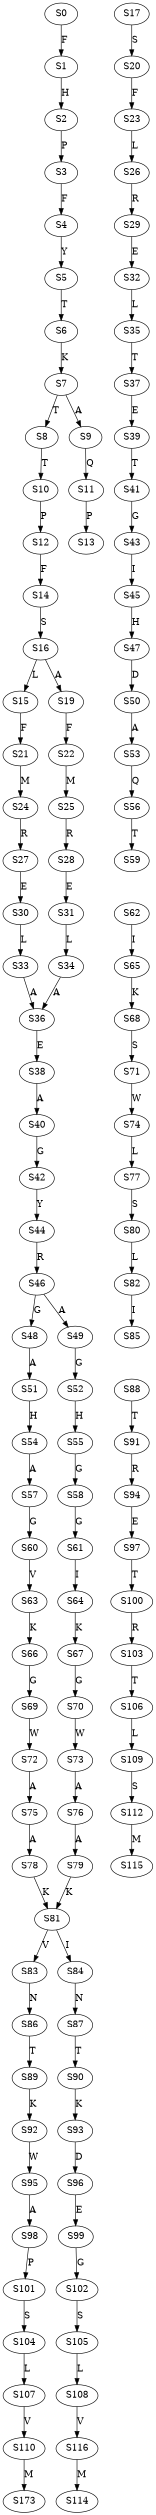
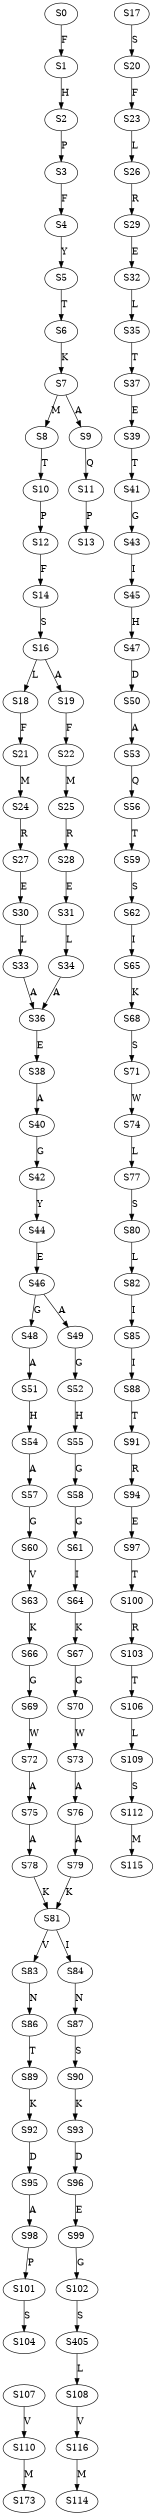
edge "S7" -> "S8": label "T" -> "M"
node "S15": label "S15" -> "S18"
edge "S59" -> "S62": added, label "S"
edge "S44" -> "S46": label "R" -> "E"
edge "S85" -> "S88": added, label "I"
edge "S87" -> "S90": label "T" -> "S"
edge "S92" -> "S95": label "W" -> "D"
node "S105": label "S105" -> "S405"
edge "S104" -> "S107": removed, label "L"
